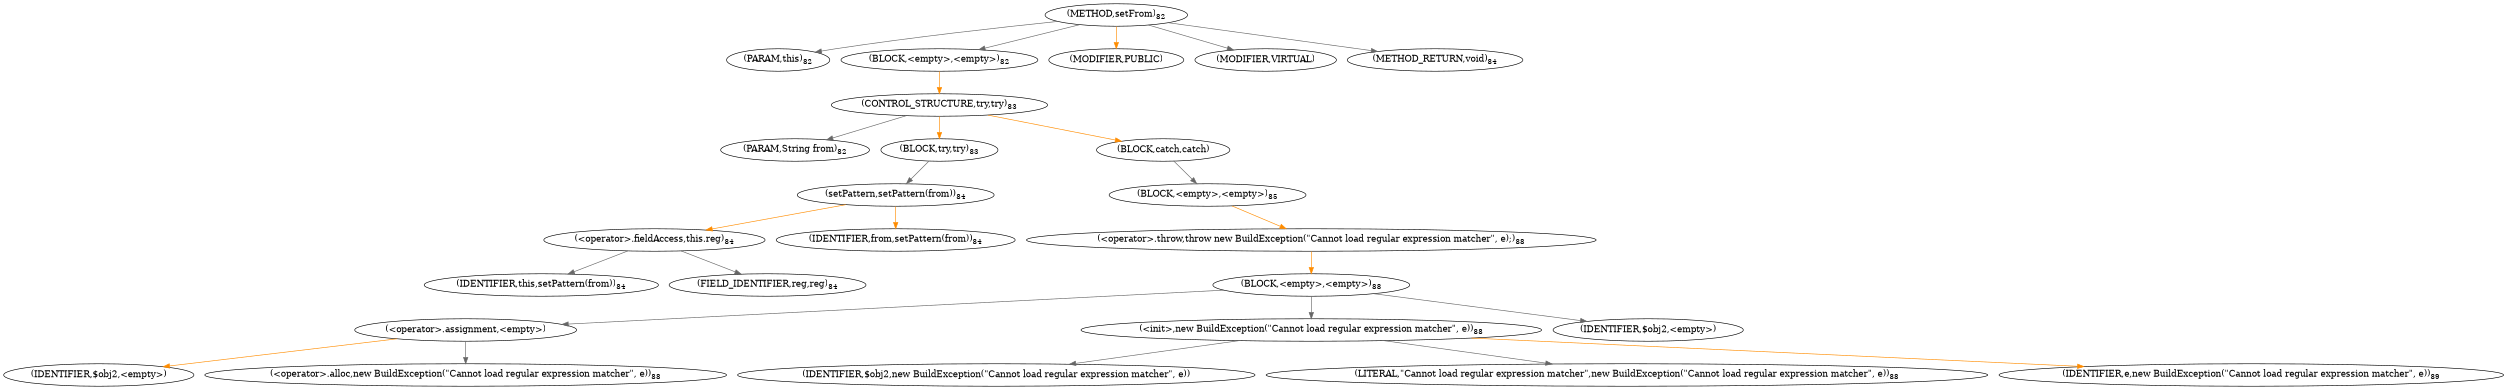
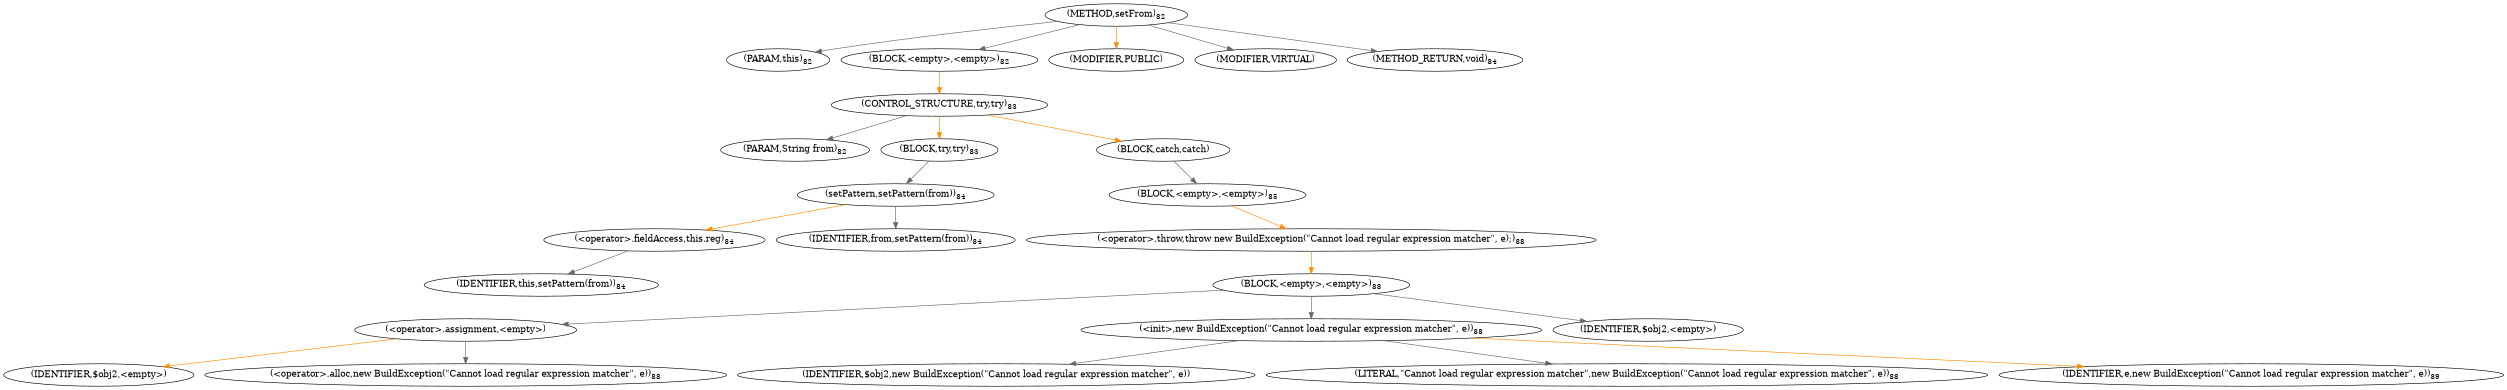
edge "(setPattern,setPattern(from))" -> "(IDENTIFIER,from,setPattern(from))": color darkorange -> gray40
node "(FIELD_IDENTIFIER,reg,reg)": removed
